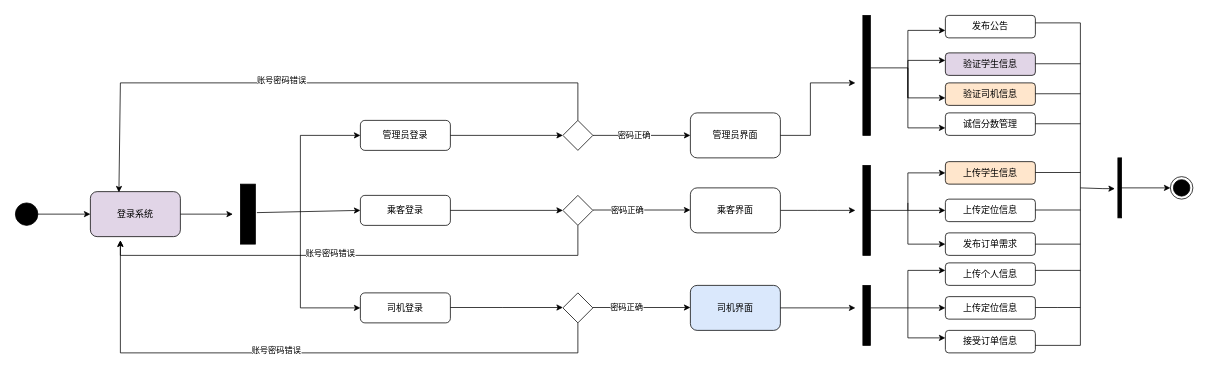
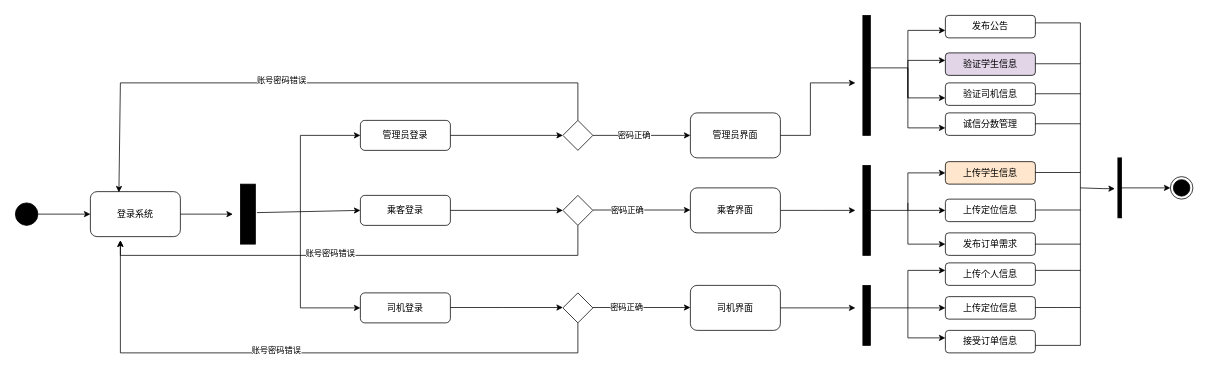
node "验证司机信息": fillcolor #ffe6cc -> #ffffff
node "登录系统": fillcolor #e1d5e7 -> #ffffff
node "司机界面": fillcolor #dae8fc -> #ffffff
